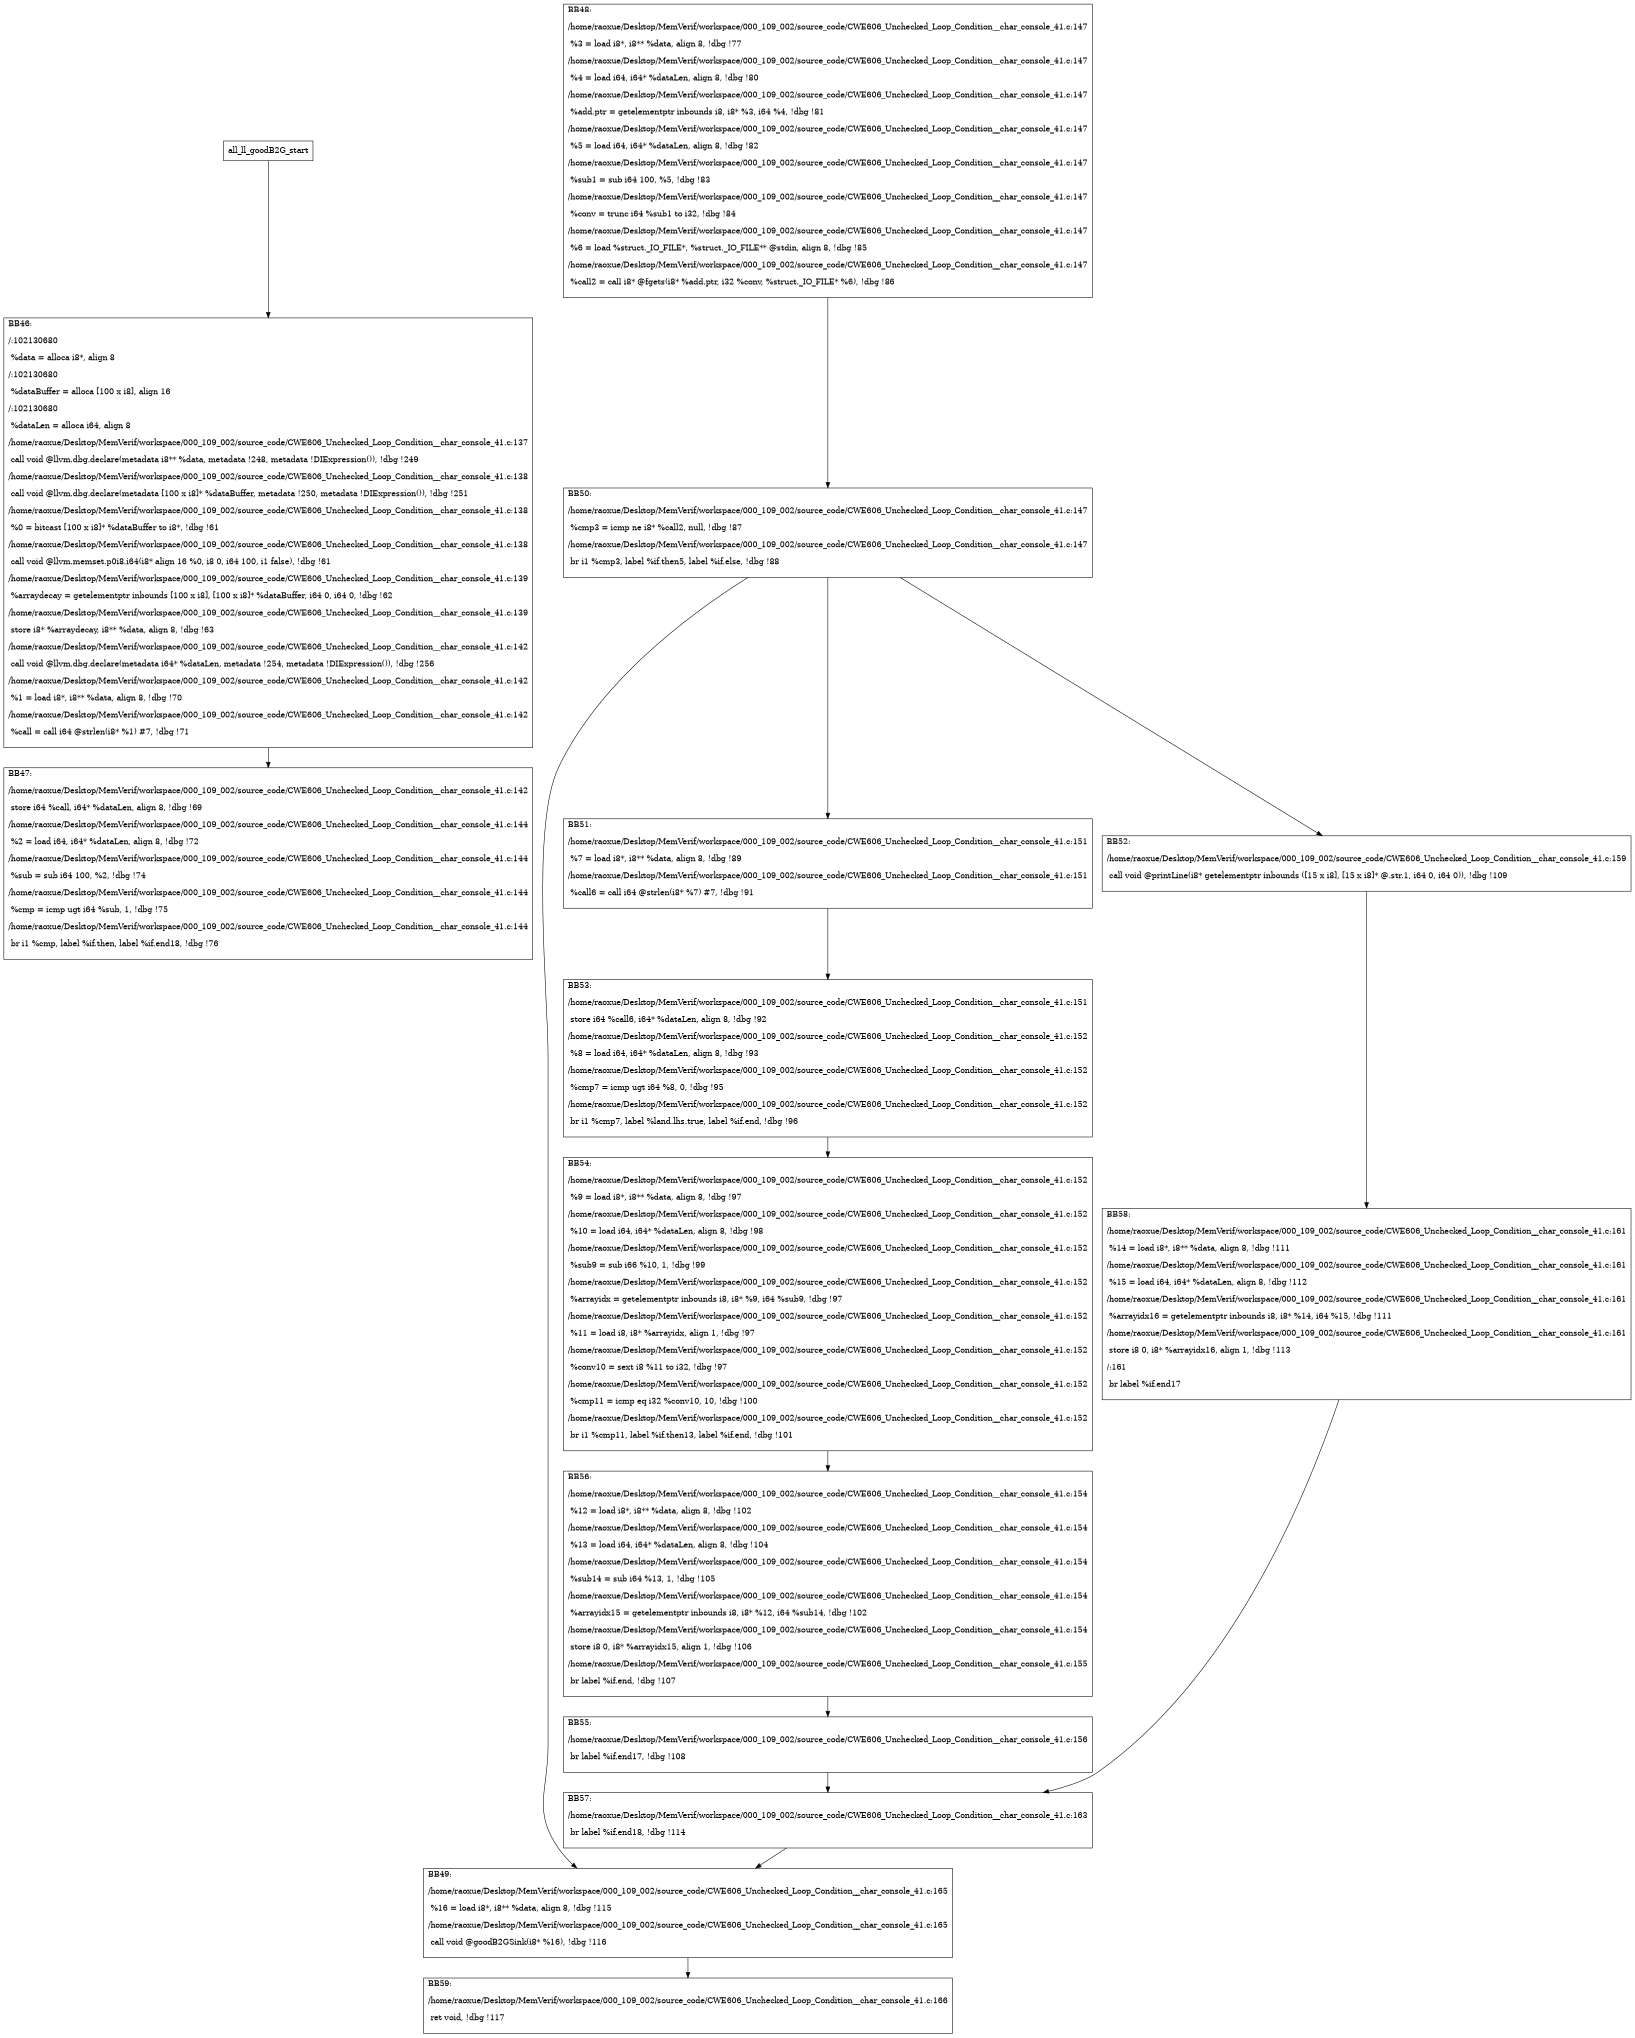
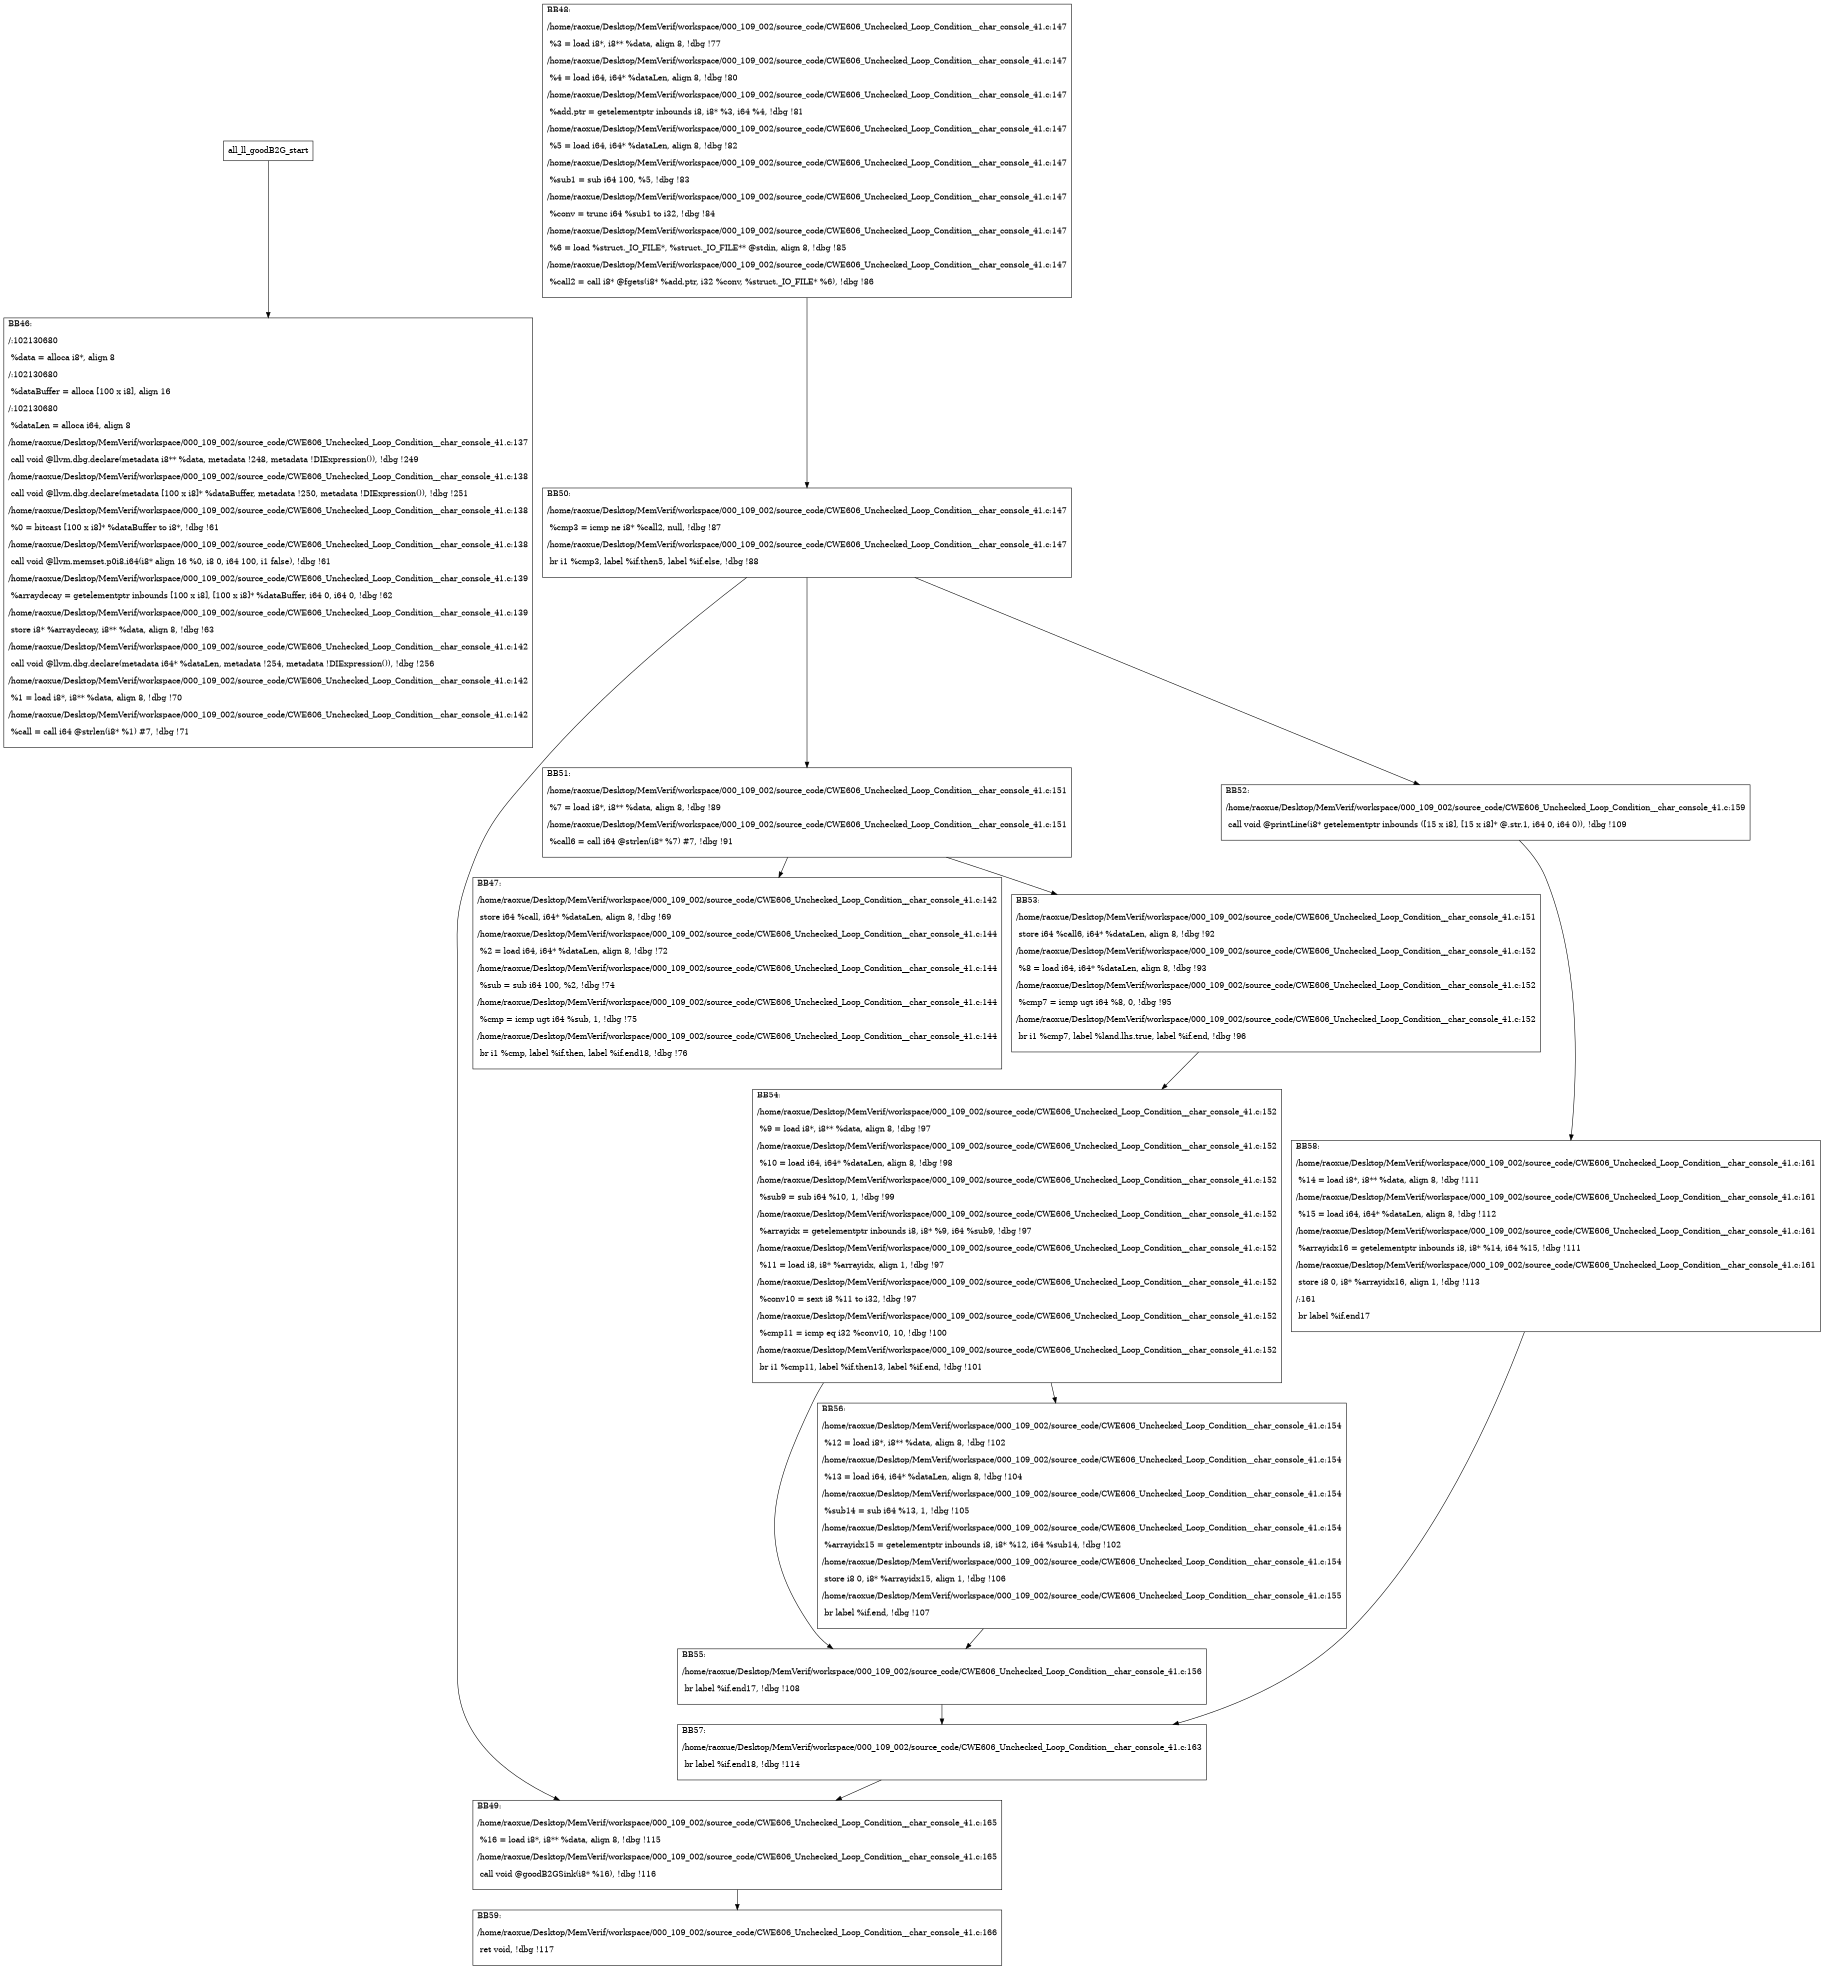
edge "BB46:" -> "BB47:": now "BB51:" -> "BB47:"
node "BB54:": text "%sub9 = sub i66 %10, 1, !dbg !99" -> "%sub9 = sub i64 %10, 1, !dbg !99"
edge "BB54:" -> "BB55:": added
